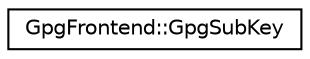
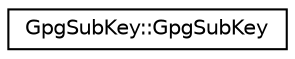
node "GpgFrontend::GpgSubKey": label "GpgFrontend::GpgSubKey" -> "GpgSubKey::GpgSubKey"
